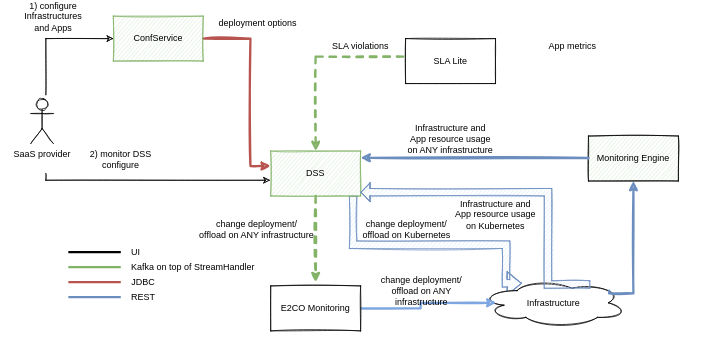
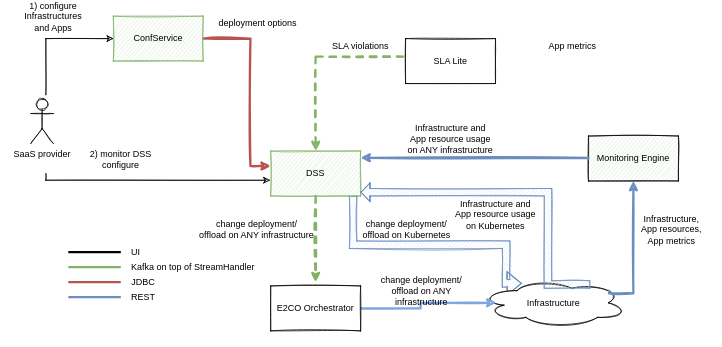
node "Infrastructure, App resources, App metrics": added
node "E2CO Monitoring": label "E2CO Monitoring" -> "E2CO Orchestrator"
